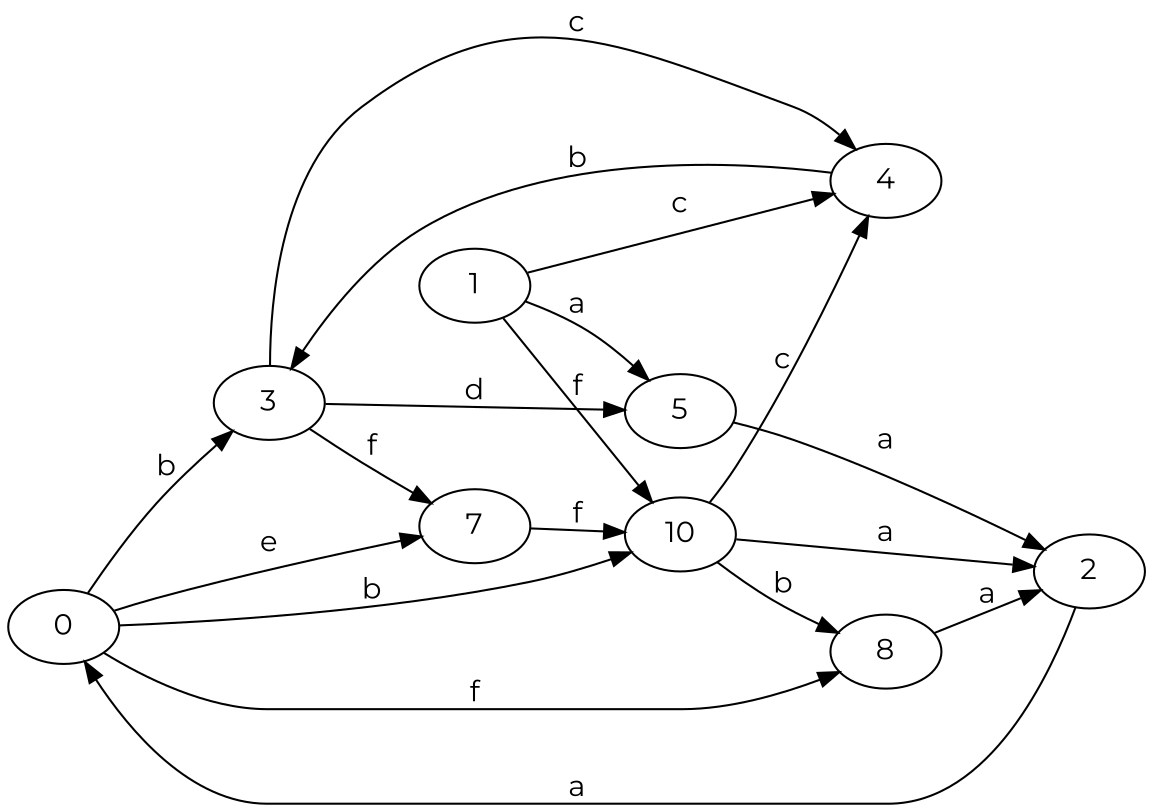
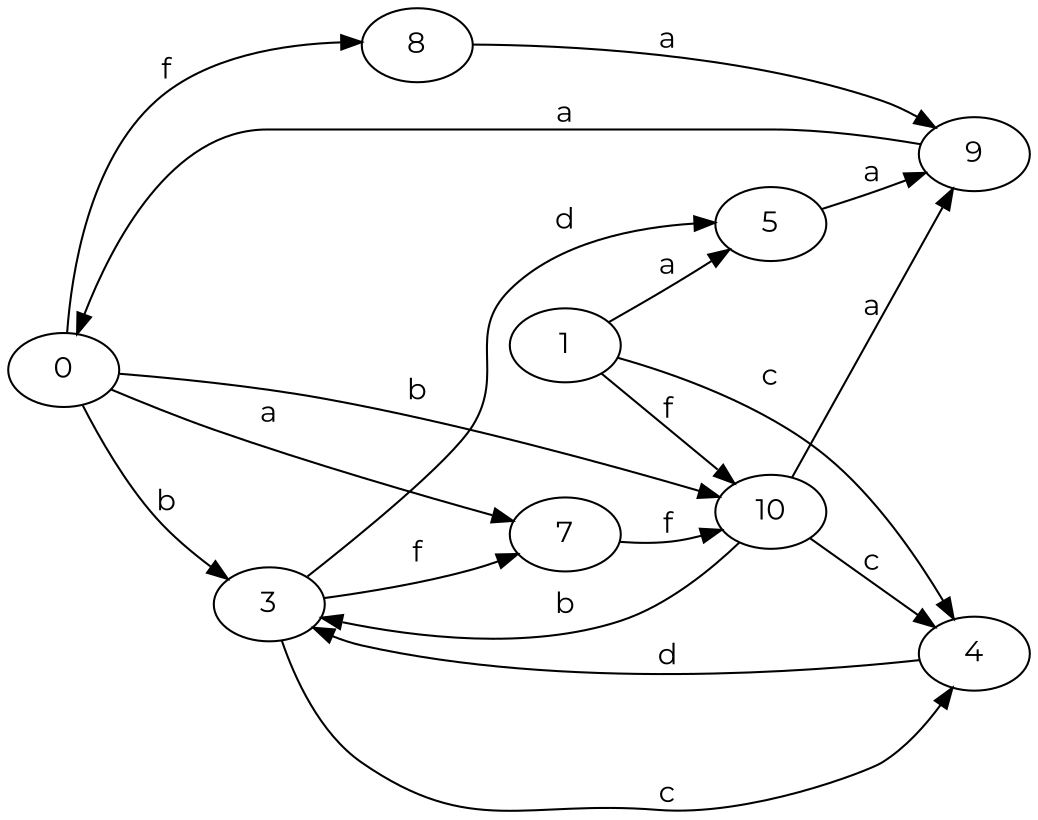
edge "4" -> "3": label "b" -> "d"
edge "0" -> "7": label "e" -> "a"
node "2": label "2" -> "9"
edge "10" -> "8": now "10" -> "3"
